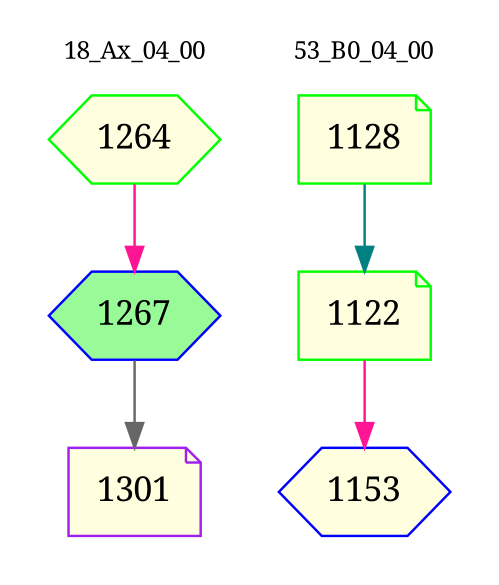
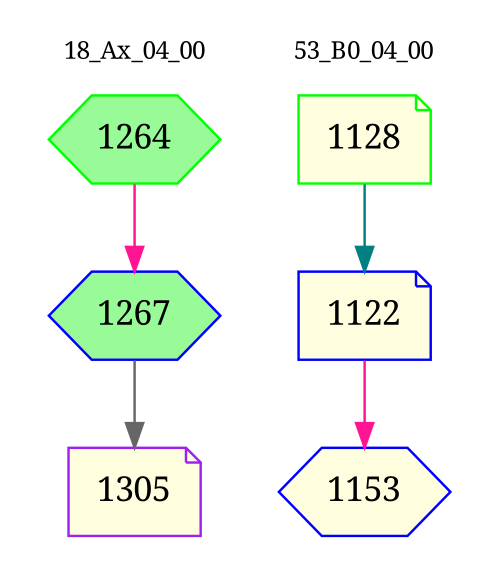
node "1264": fillcolor lightyellow -> palegreen
node "1122": color green -> blue
node "1301": label "1301" -> "1305"
